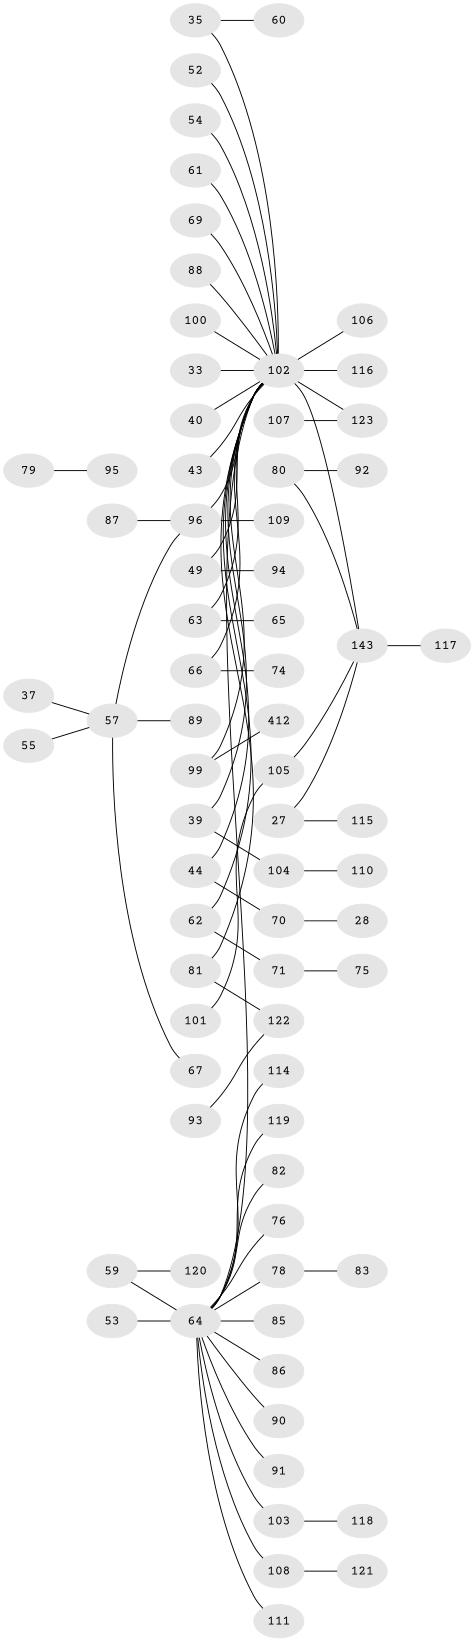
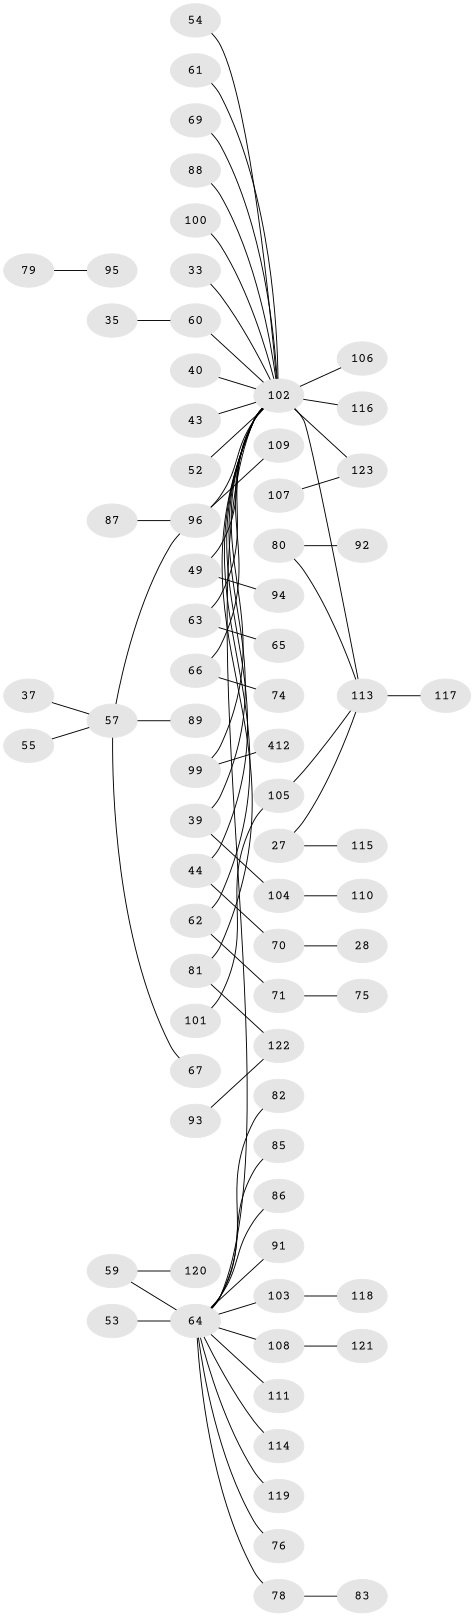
edge "35" -- "102": now "60" -- "102"
node "143": label "143" -> "113"
node "90": removed
